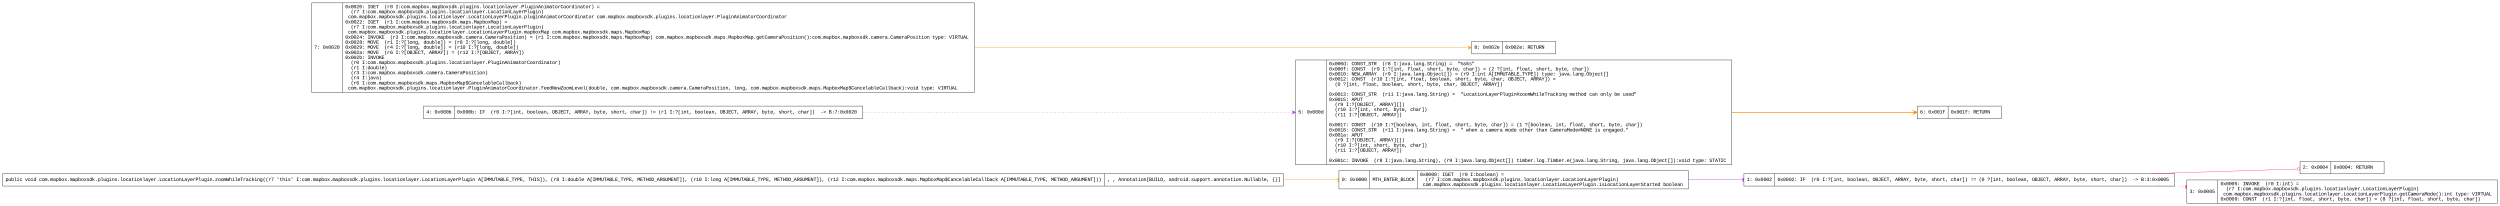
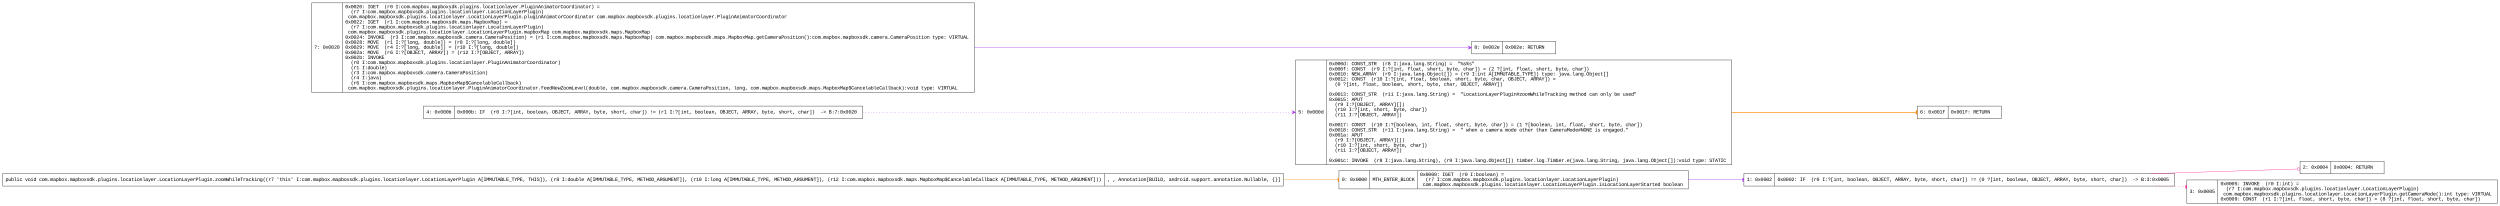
edge "7: 0x0020" -> "8: 0x002e": color darkorange -> purple
edge "5: 0x000d" -> "6: 0x001f": arrowhead vee -> tee
